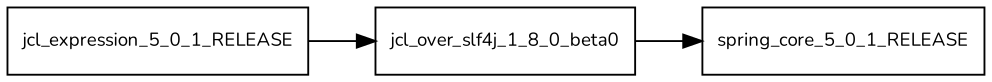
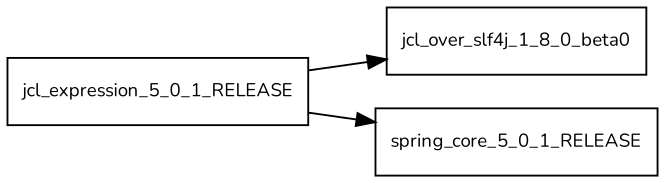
edge "jcl_over_slf4j_1_8_0_beta0" -> "spring_core_5_0_1_RELEASE": now "jcl_expression_5_0_1_RELEASE" -> "spring_core_5_0_1_RELEASE"
